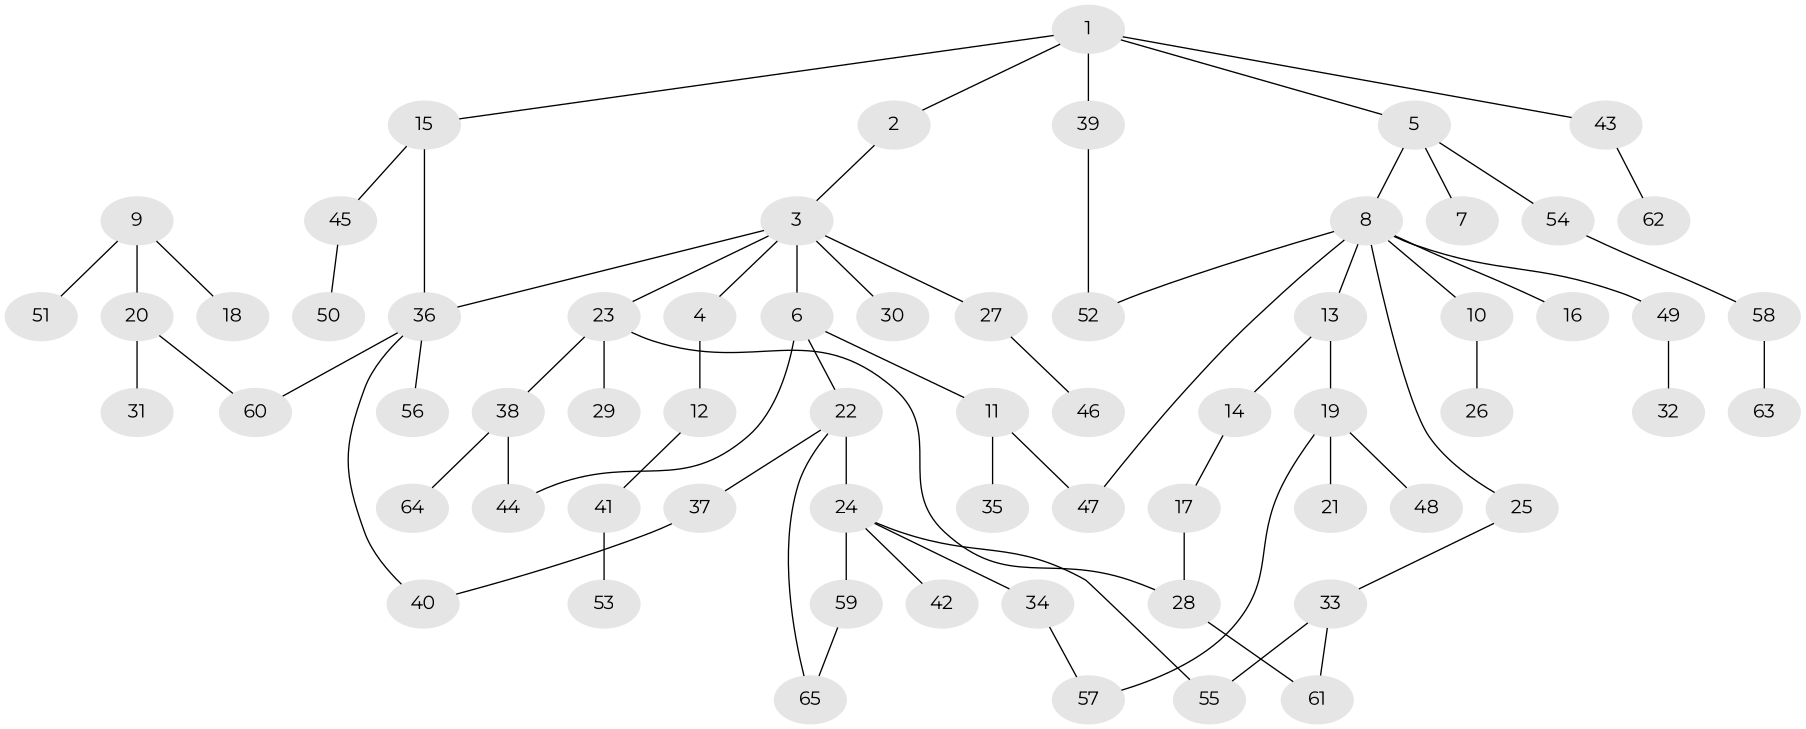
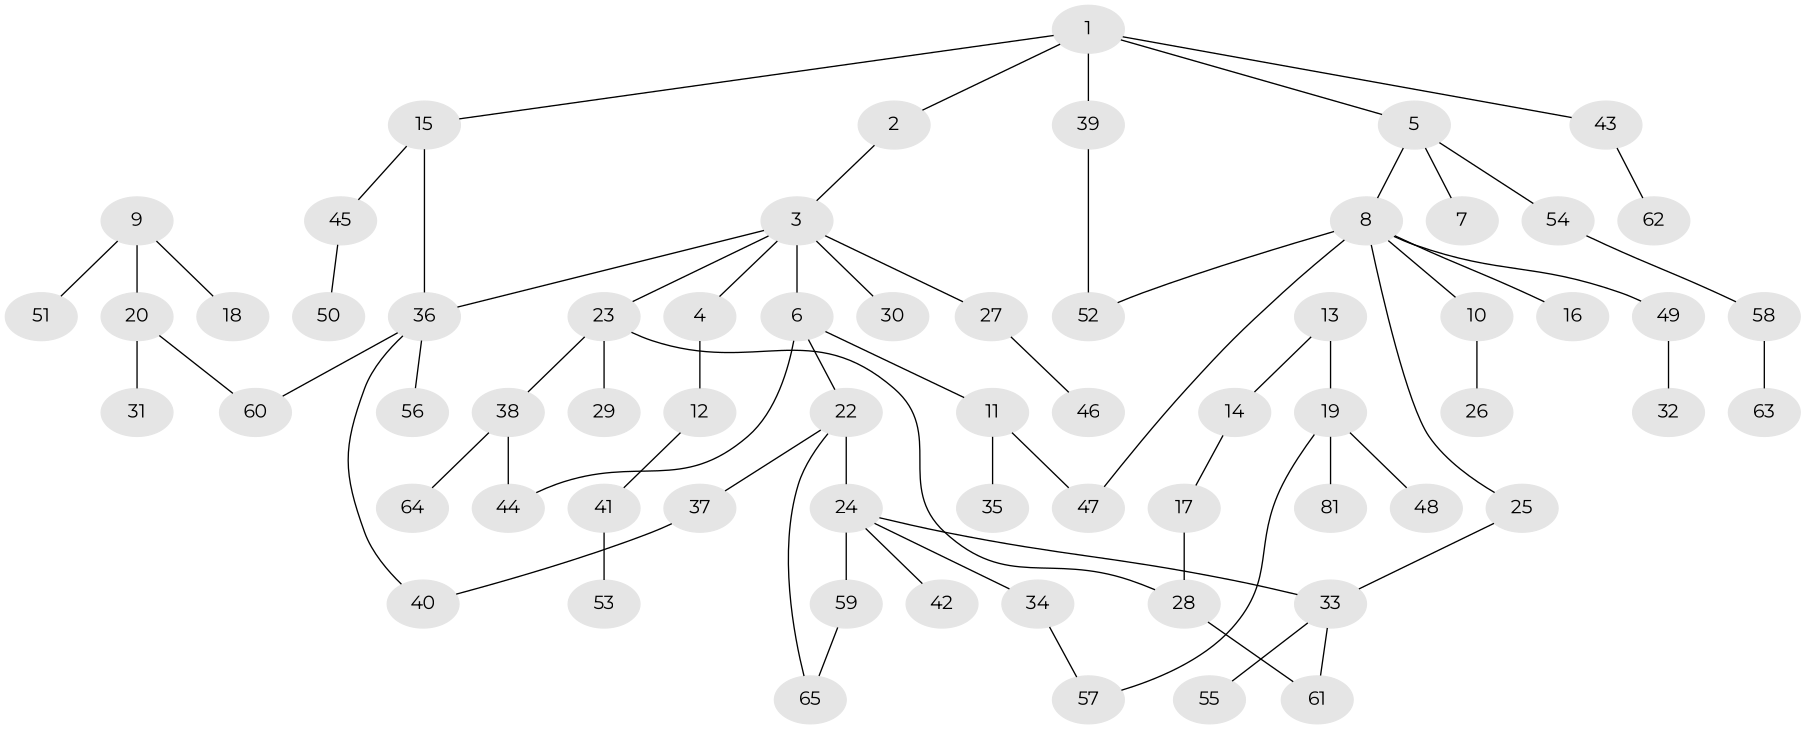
edge "8" -- "13": removed
node "21": label "21" -> "81"
edge "24" -- "55": now "24" -- "33"
